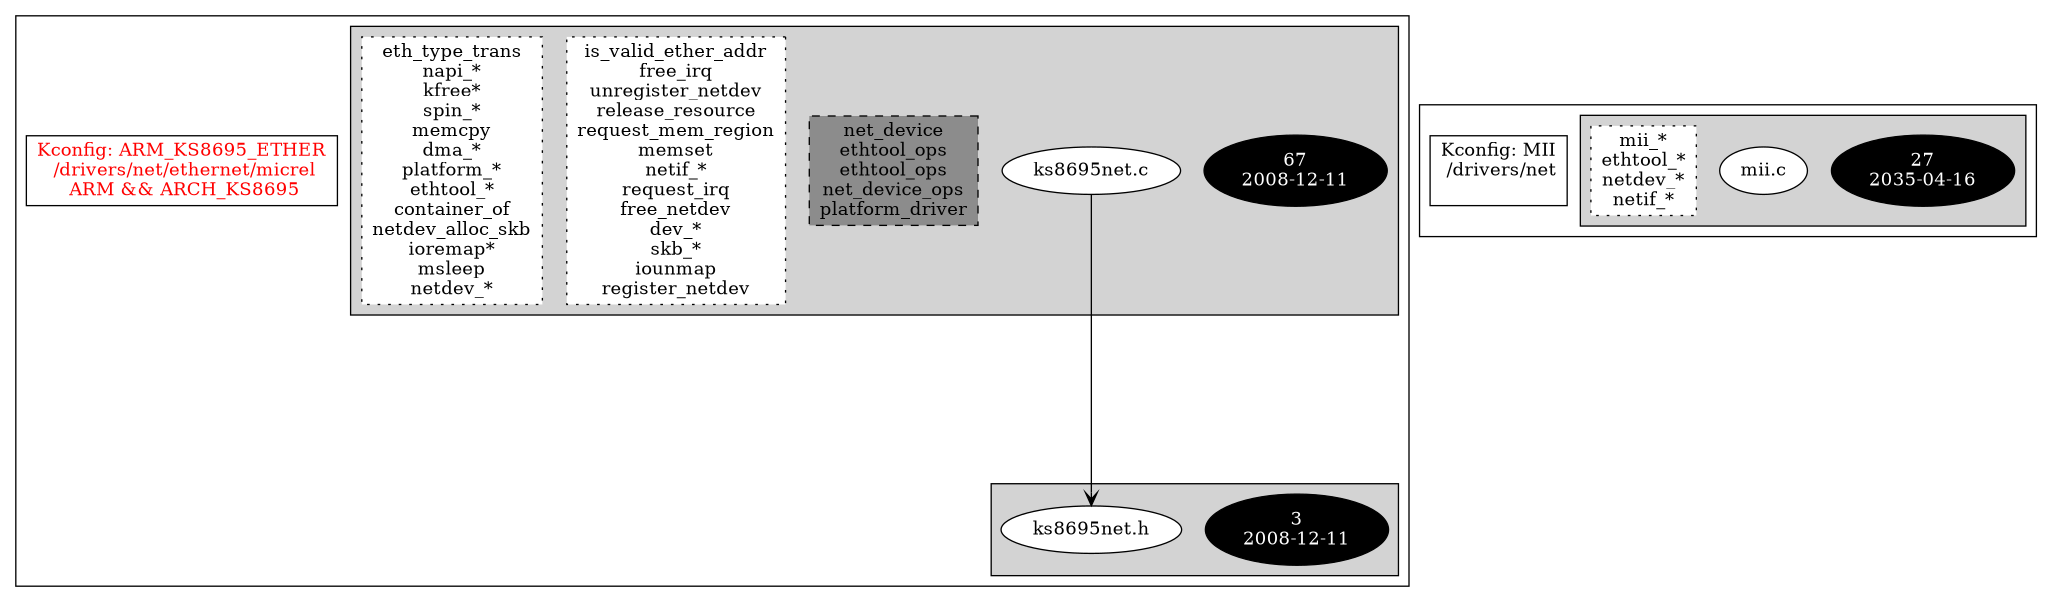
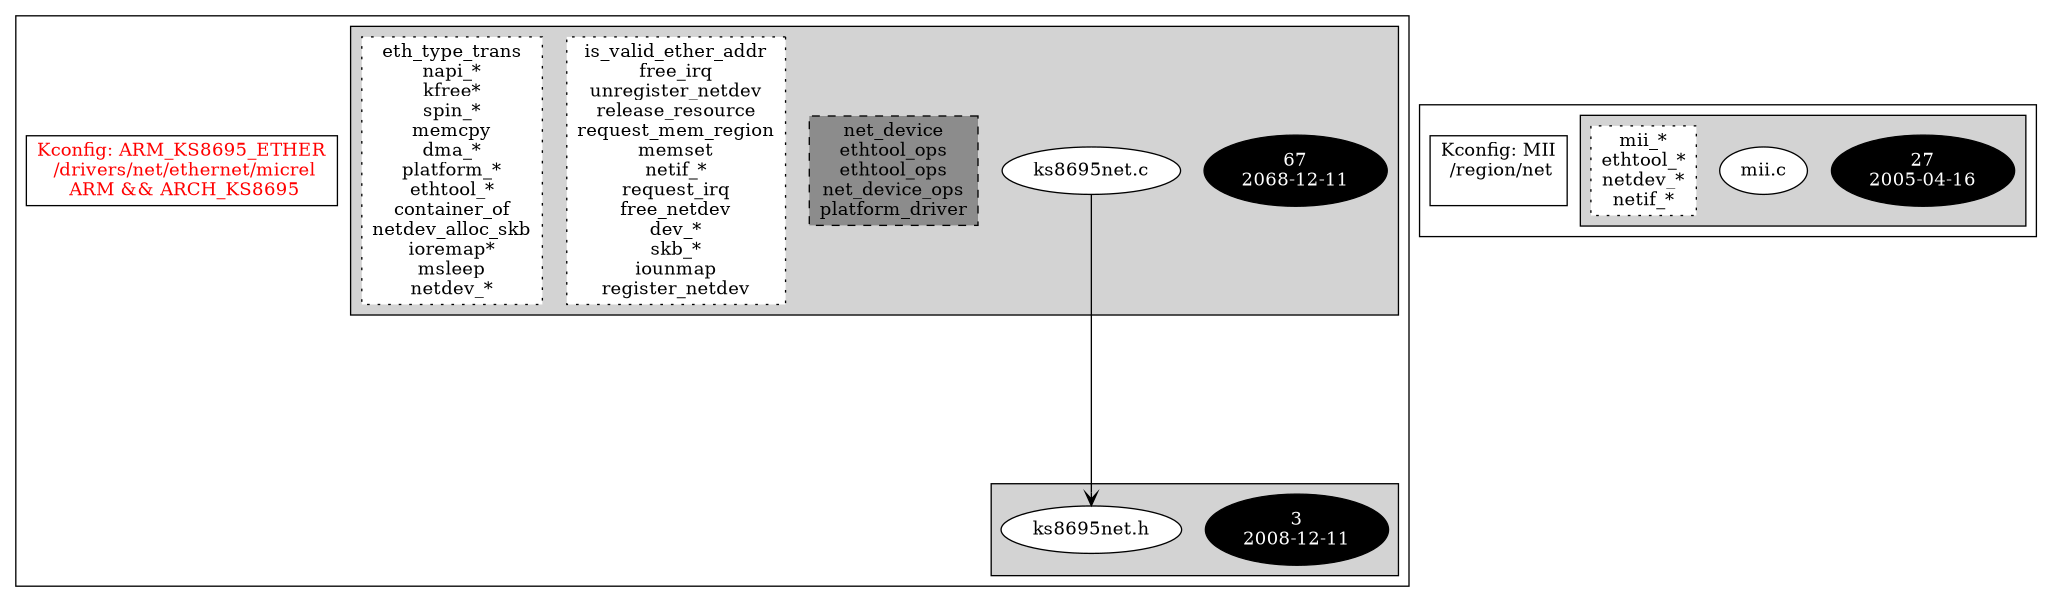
node "67 2008-12-11": label "67 2008-12-11" -> "67 2068-12-11"
node "Kconfig: MII /drivers/net": label "Kconfig: MII /drivers/net" -> "Kconfig: MII /region/net"
node "27 2035-04-16": label "27 2035-04-16" -> "27 2005-04-16"
